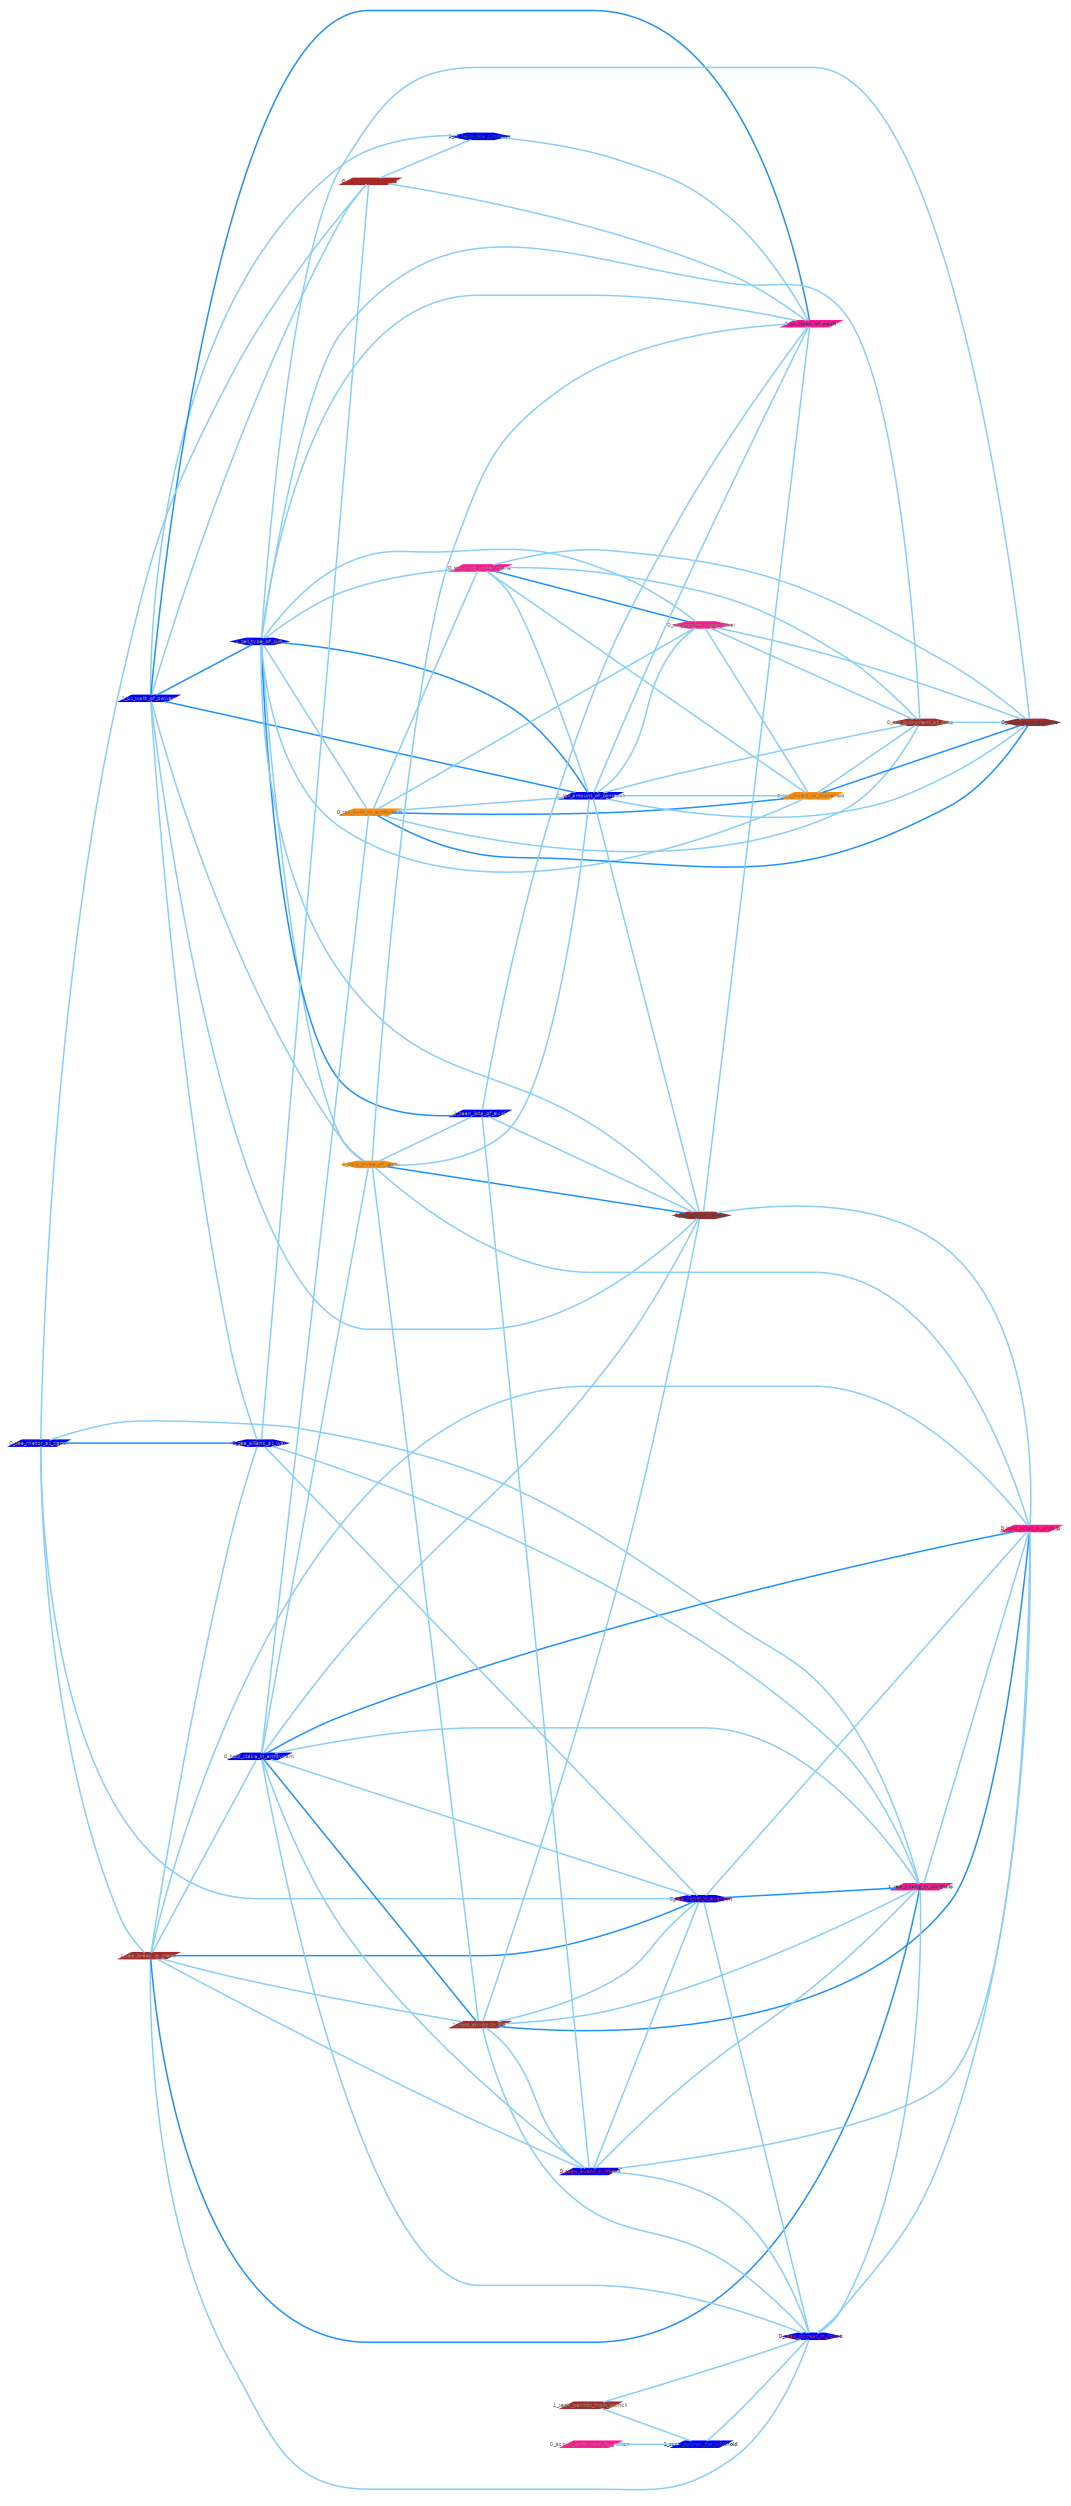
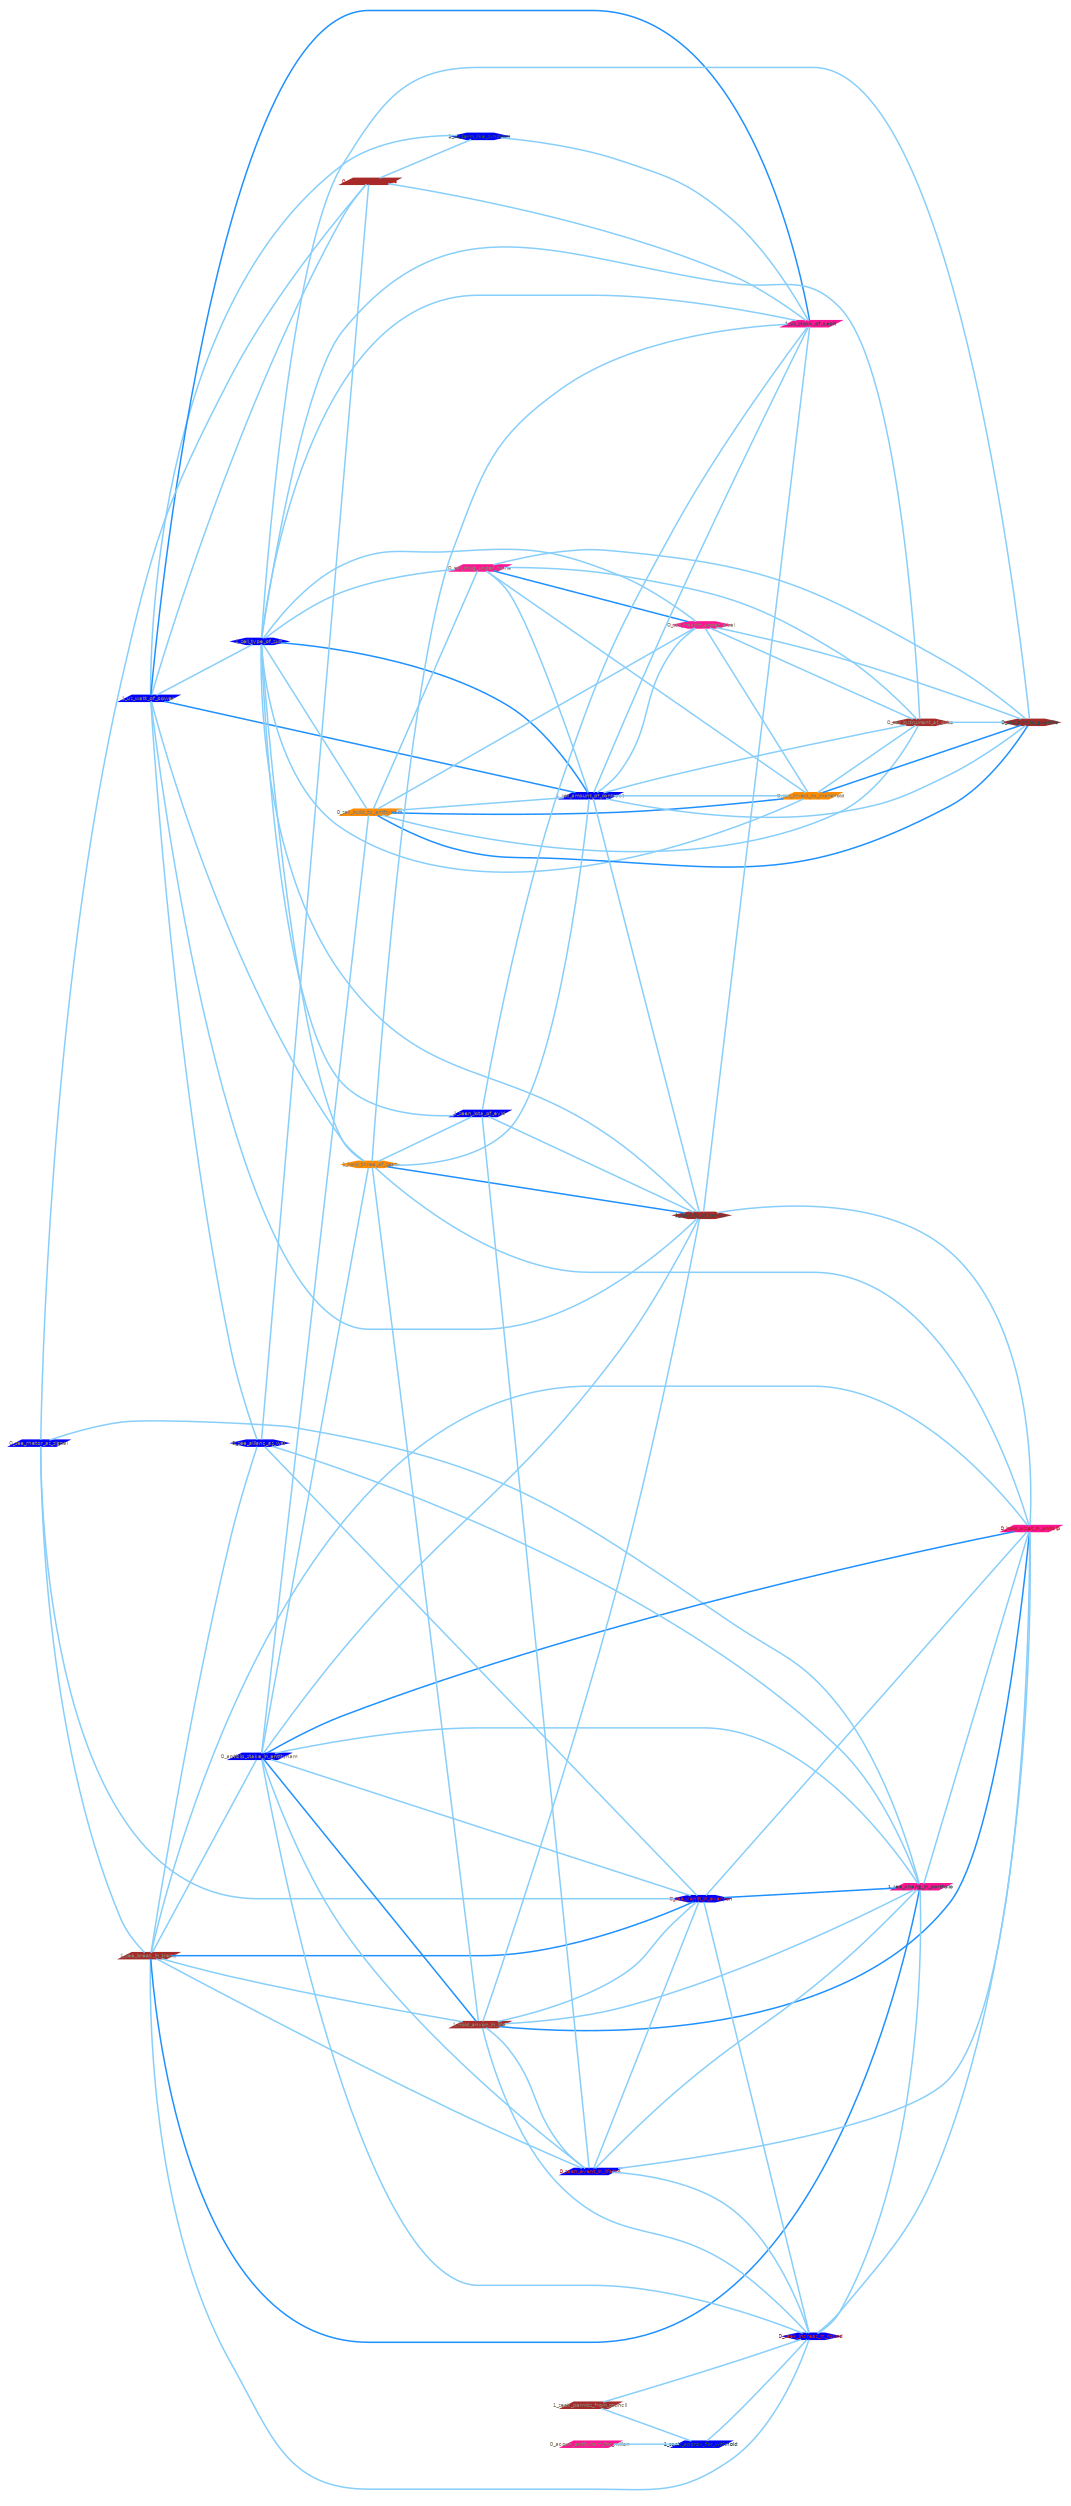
edge "1_sell_type_of_suit" -- "1_us_watt_of_power": color #1e90ff -> #87cefa
node "2_sell_amount_of_contract": label "2_sell_amount_of_contract" -> "1_sell_amount_of_contract"
edge "1_sell_type_of_suit" -- "1_seen_iota_of_evid": color #1e90ff -> #87cefa
edge "0_see_rhetor_as_signal" -- "0_see_allianc_as_wai": removed
node "0_hold_stake_in_entitynam": label "0_hold_stake_in_entitynam" -> "0_anticip_stake_in_entitynam"
